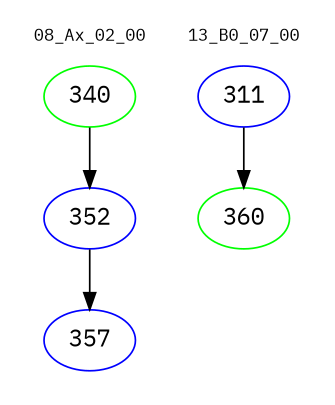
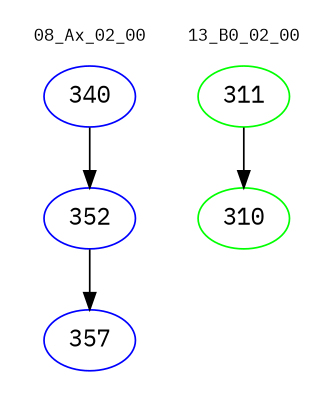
cluster "13_B0_07_00": label "13_B0_07_00" -> "13_B0_02_00"
node "340": color green -> blue
node "311": color blue -> green
node "360": label "360" -> "310"
